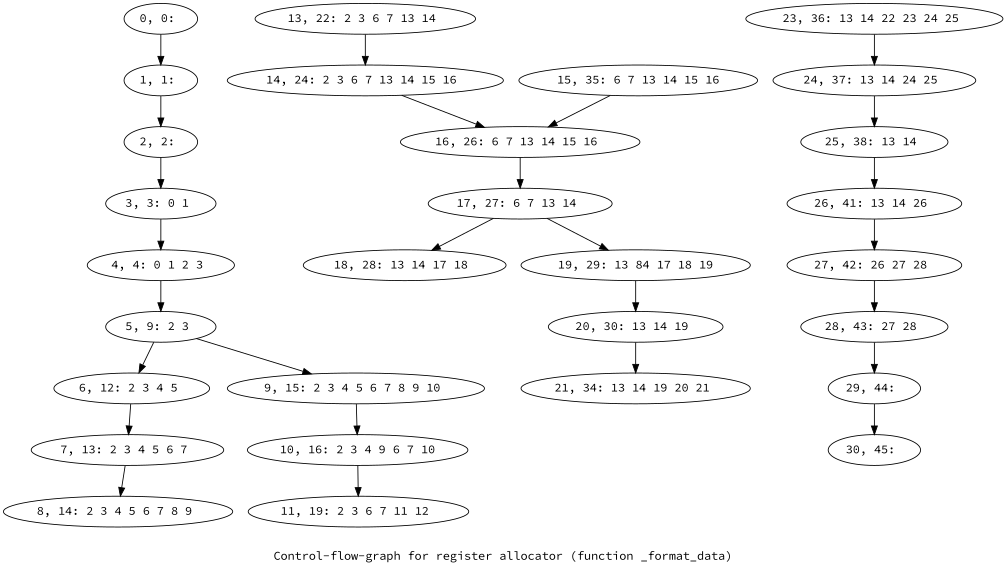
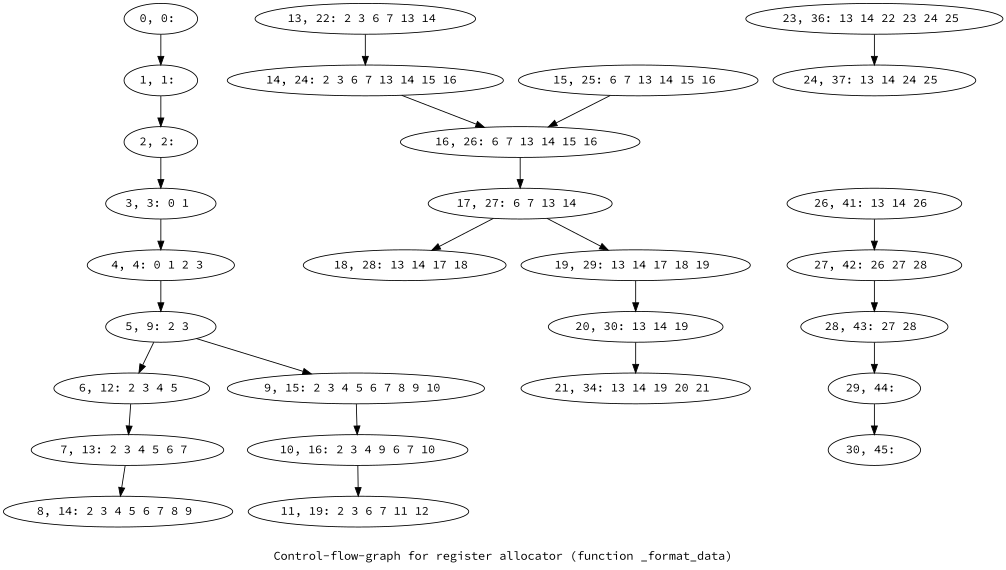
node "15, 35: 6 7 13 14 15 16": label "15, 35: 6 7 13 14 15 16" -> "15, 25: 6 7 13 14 15 16"
node "25, 38: 13 14": removed
node "19, 29: 13 84 17 18 19": label "19, 29: 13 84 17 18 19" -> "19, 29: 13 14 17 18 19"
